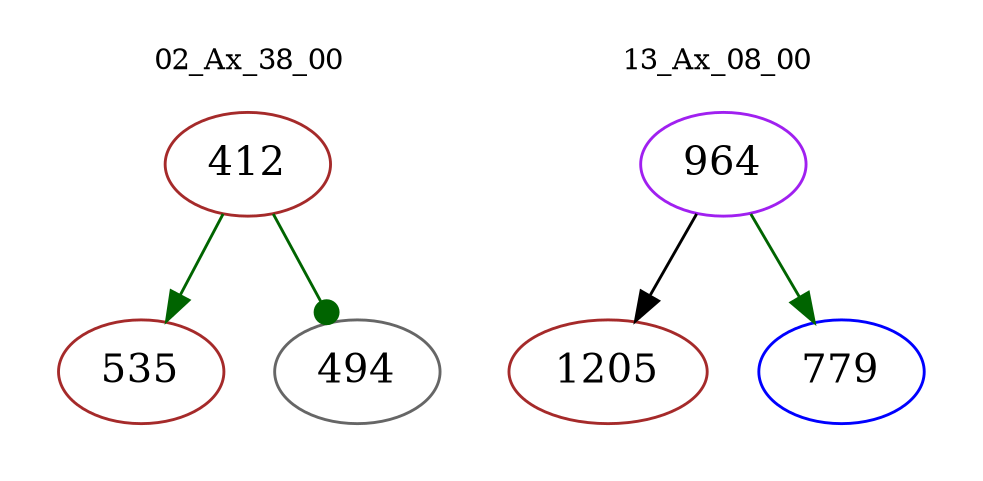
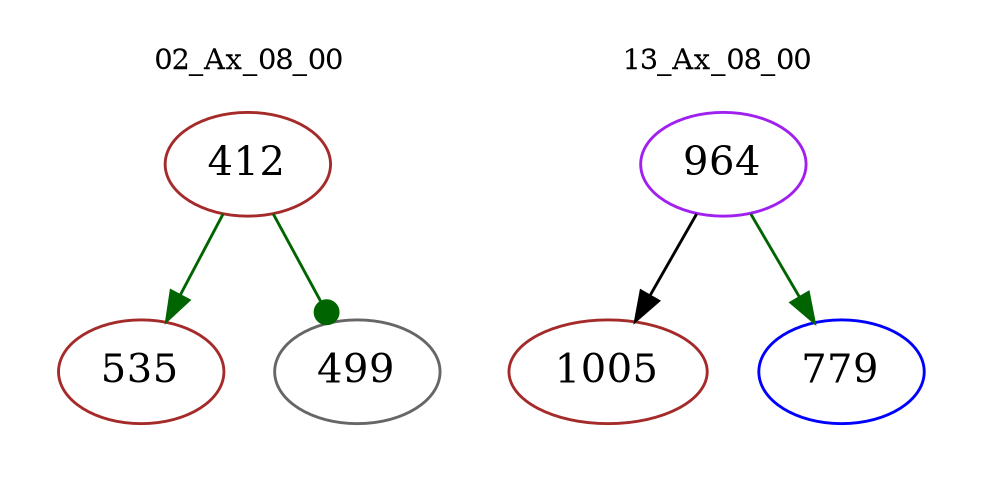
cluster "02_Ax_38_00": label "02_Ax_38_00" -> "02_Ax_08_00"
node "494": label "494" -> "499"
node "1205": label "1205" -> "1005"
